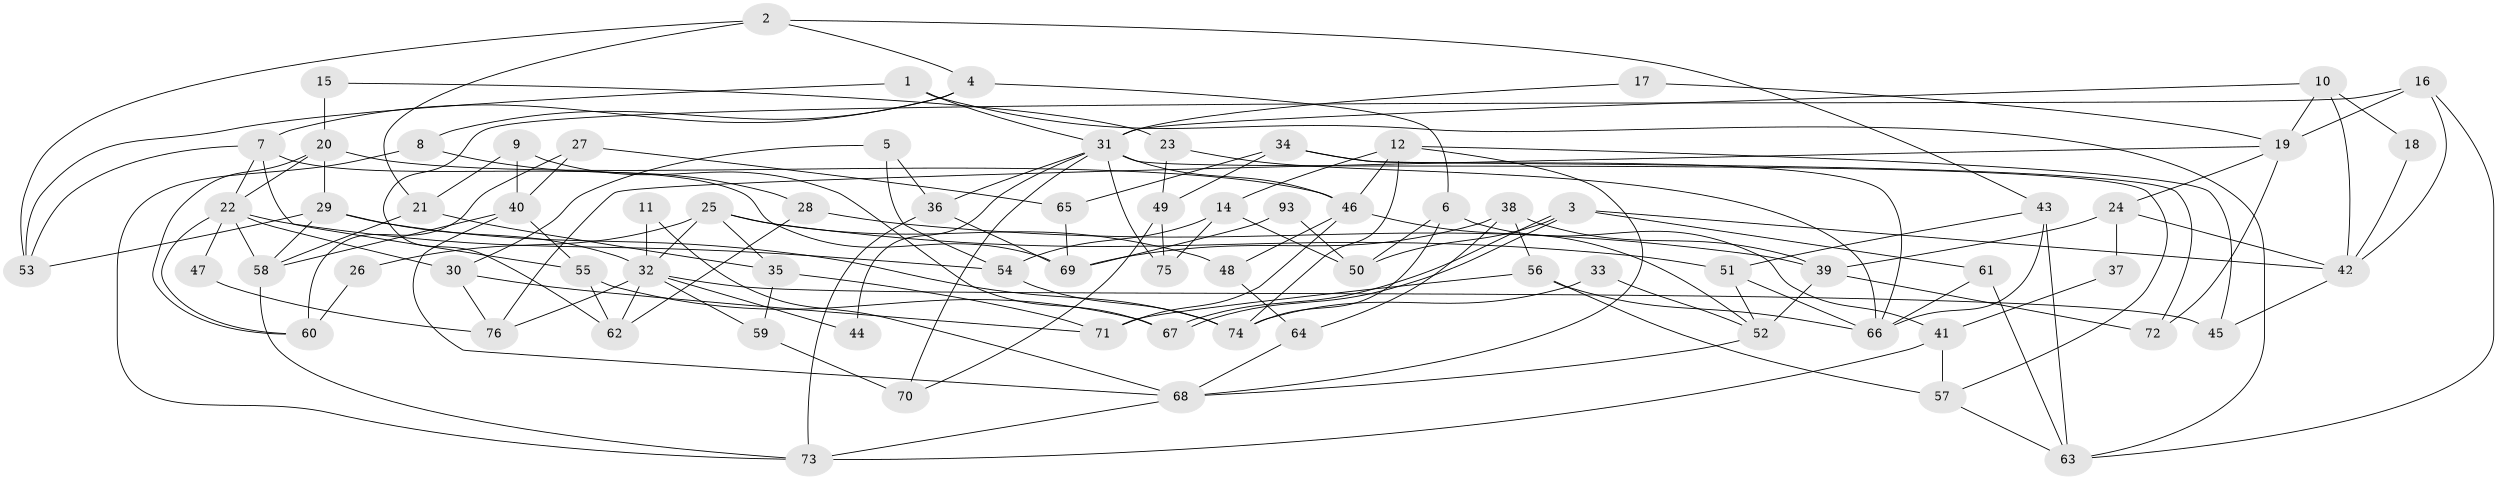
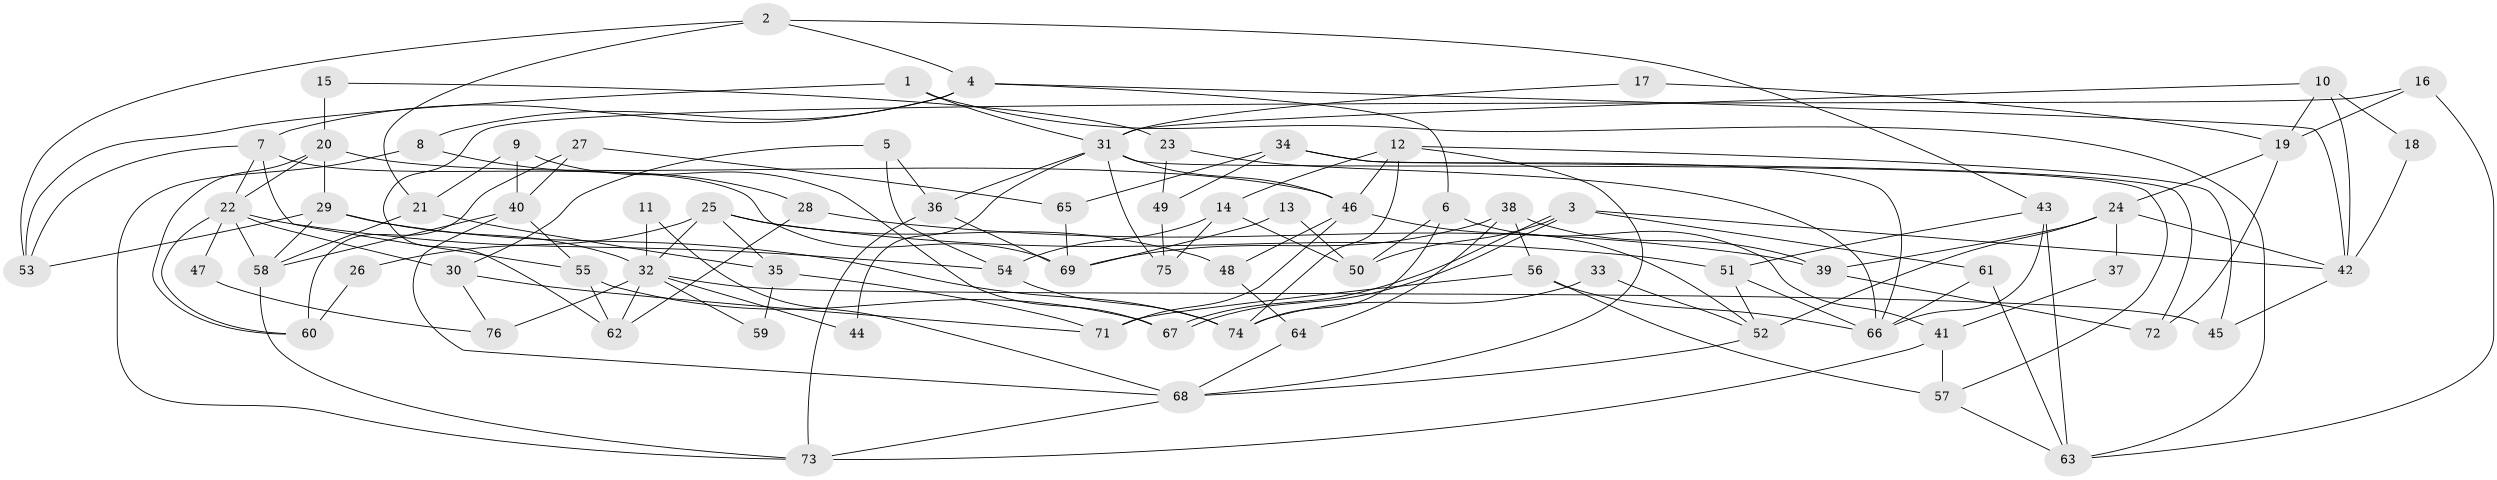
edge "19" -- "76": removed
edge "16" -- "42": now "4" -- "42"
node "93": label "93" -> "13"
edge "39" -- "52": now "24" -- "52"
node "70": removed
